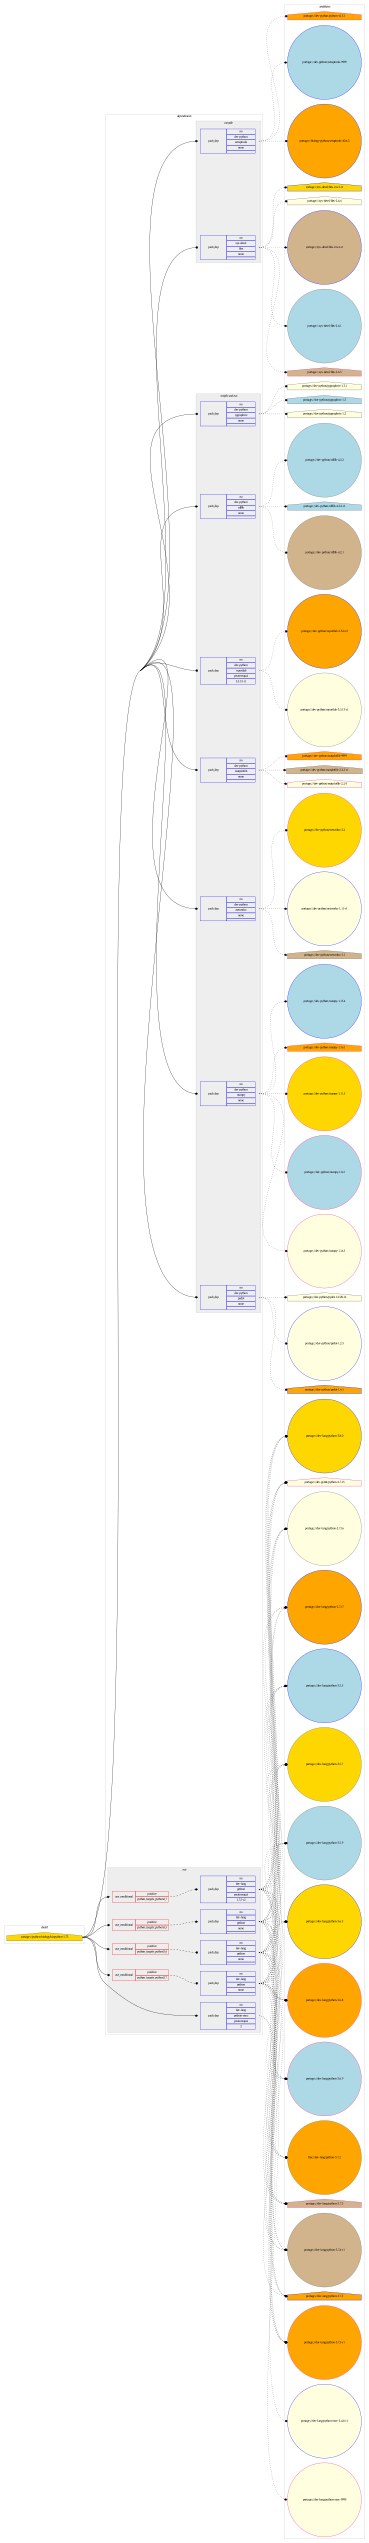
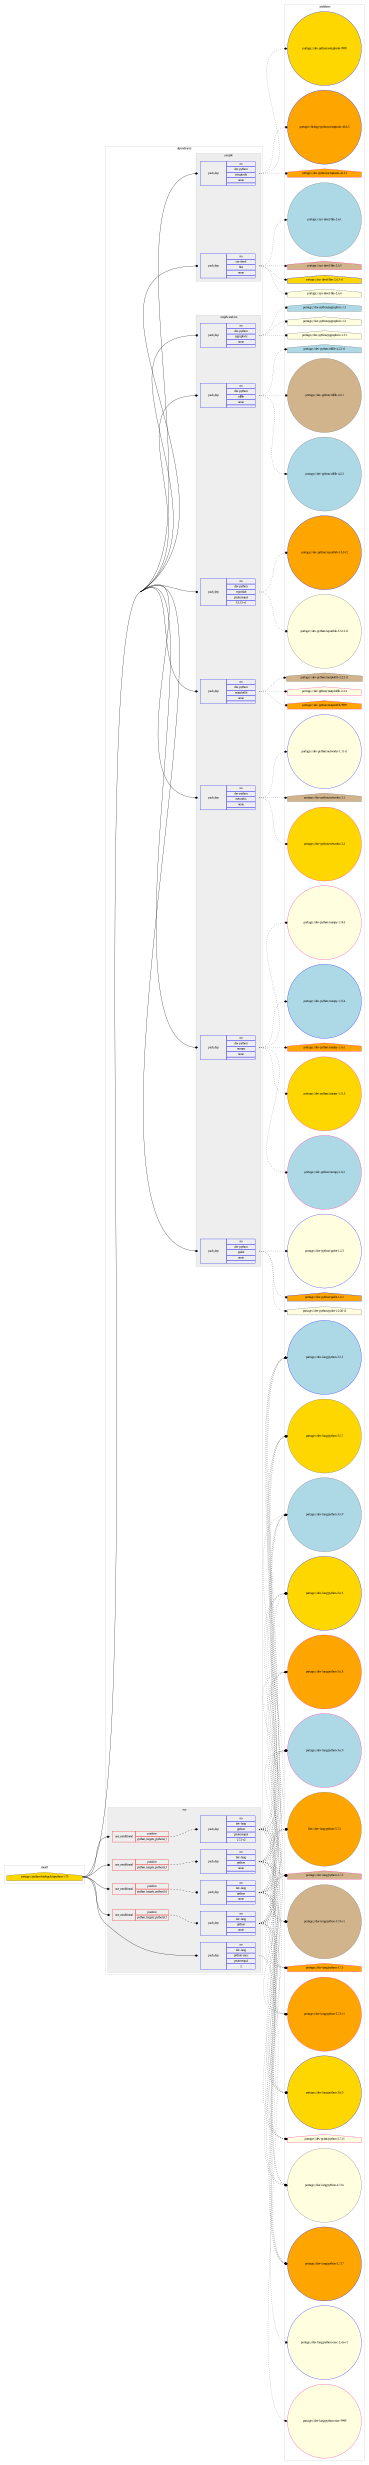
node "portage://dev-python/python-41.5.1": label "portage://dev-python/python-41.5.1" -> "portage://dev-python/setuptools-41.5.1"
node "portage://dev-python/setuptools-9999": fillcolor lightblue -> gold
node "portage://sys-devel/flex-2.6.4-r1": removed
node "portage://dev-lang/python-3.7.5": color blue -> deeppink
